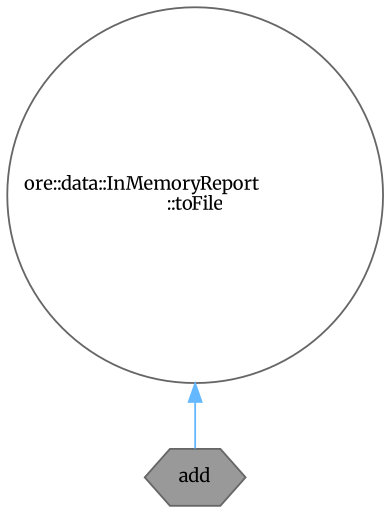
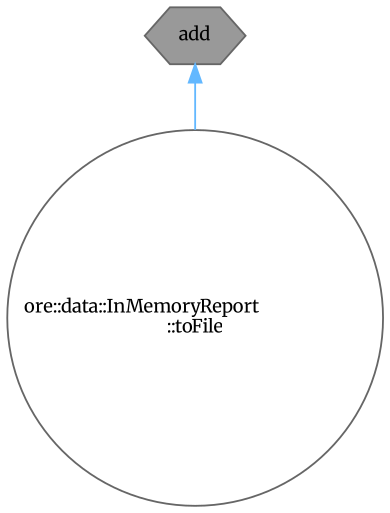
edge "add" -> "ore::data::InMemoryReport ::toFile": reversed
